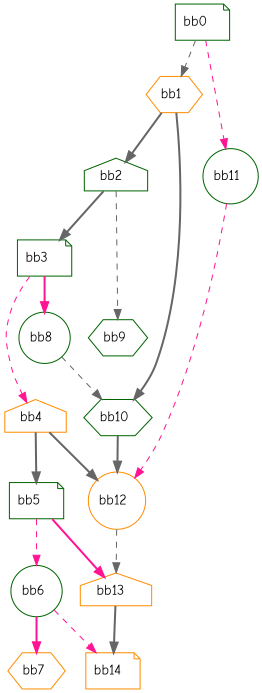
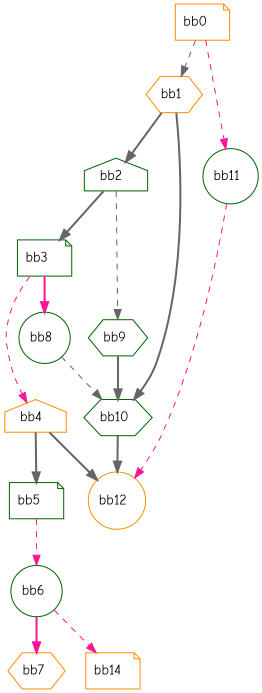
node "bb0": color darkgreen -> darkorange
edge "bb9" -> "bb10": added
node "bb13": removed
